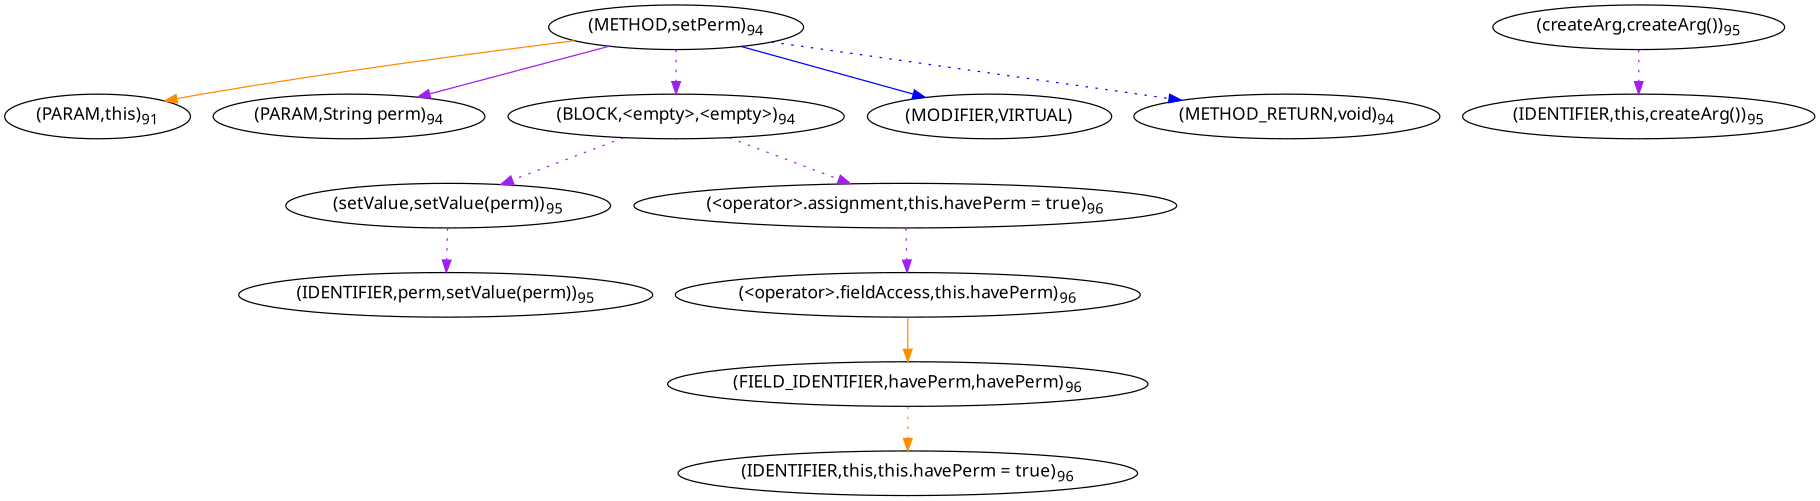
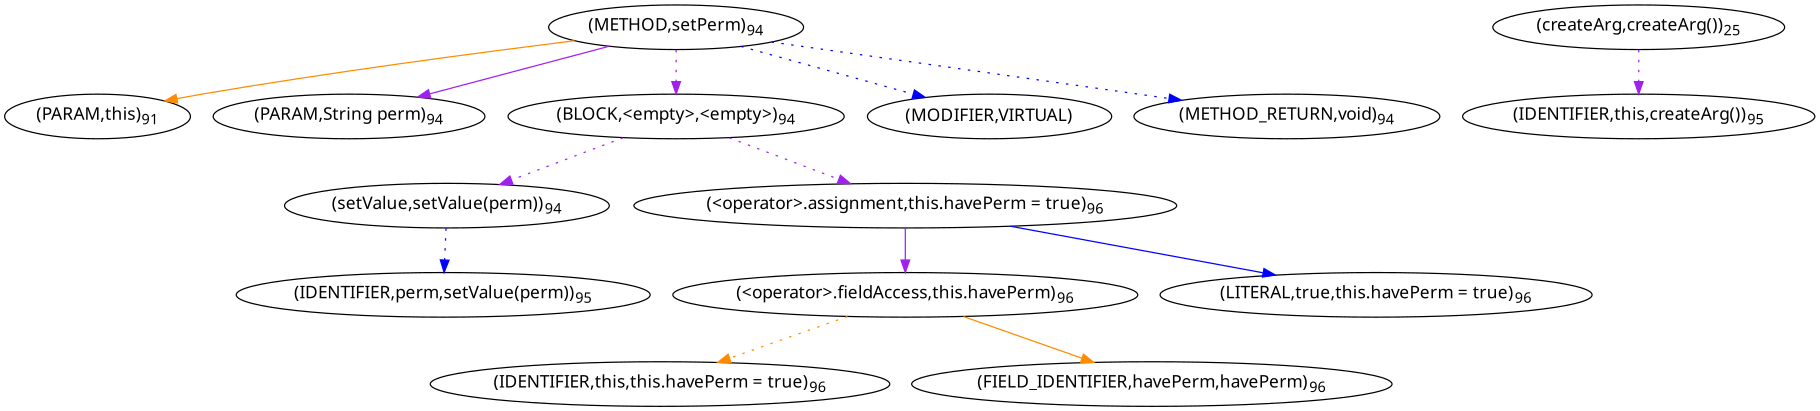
node "(createArg,createArg())": text "95" -> "25"
edge "(METHOD,setPerm)" -> "(MODIFIER,VIRTUAL)": style solid -> dotted
node "(setValue,setValue(perm))": text "95" -> "94"
edge "(setValue,setValue(perm))" -> "(IDENTIFIER,perm,setValue(perm))": color purple -> blue
edge "(<operator>.assignment,this.havePerm = true)" -> "(<operator>.fieldAccess,this.havePerm)": style dotted -> solid
node "(LITERAL,true,this.havePerm = true)": added
edge "(FIELD_IDENTIFIER,havePerm,havePerm)" -> "(IDENTIFIER,this,this.havePerm = true)": now "(<operator>.fieldAccess,this.havePerm)" -> "(IDENTIFIER,this,this.havePerm = true)"
